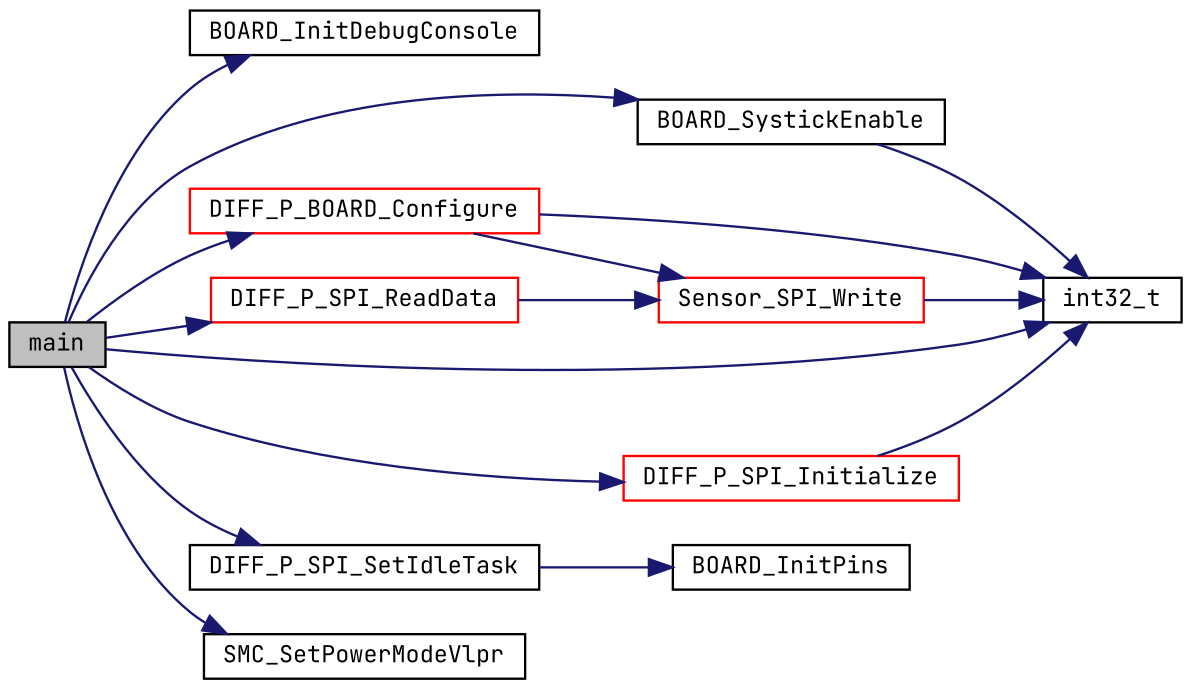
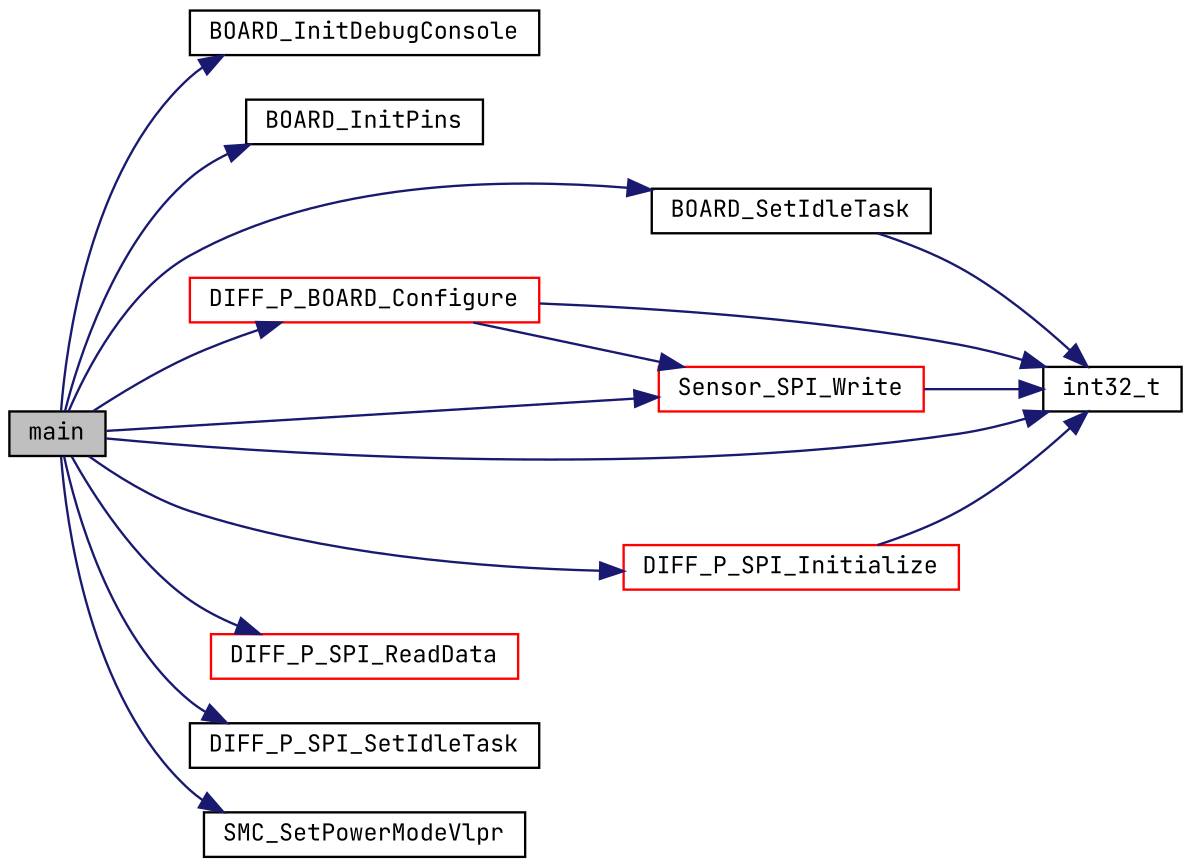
node "BOARD_SystickEnable": label "BOARD_SystickEnable" -> "BOARD_SetIdleTask"
edge "DIFF_P_SPI_ReadData" -> "Sensor_SPI_Write": now "main" -> "Sensor_SPI_Write"
edge "DIFF_P_SPI_SetIdleTask" -> "BOARD_InitPins": now "main" -> "BOARD_InitPins"
